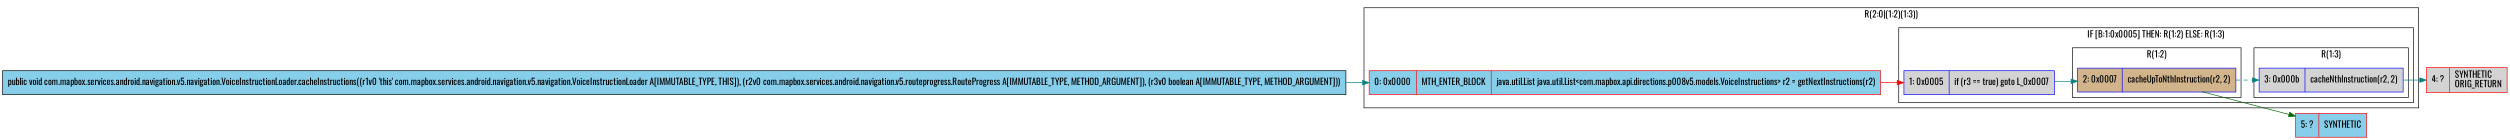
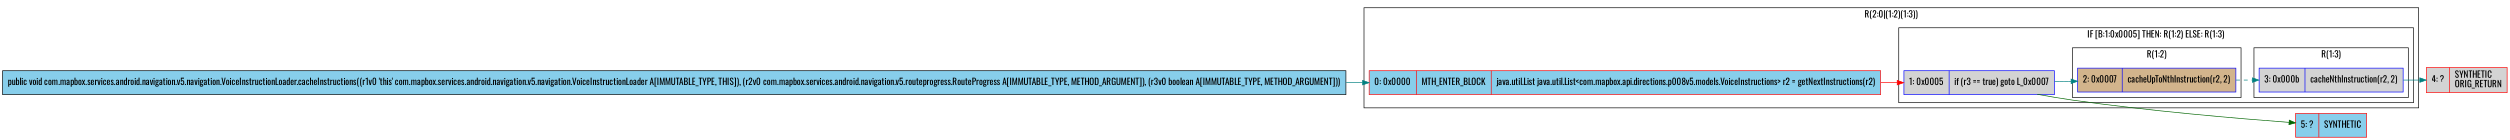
edge "2: 0x0007" -> "5: ?": now "1: 0x0005" -> "5: ?"
